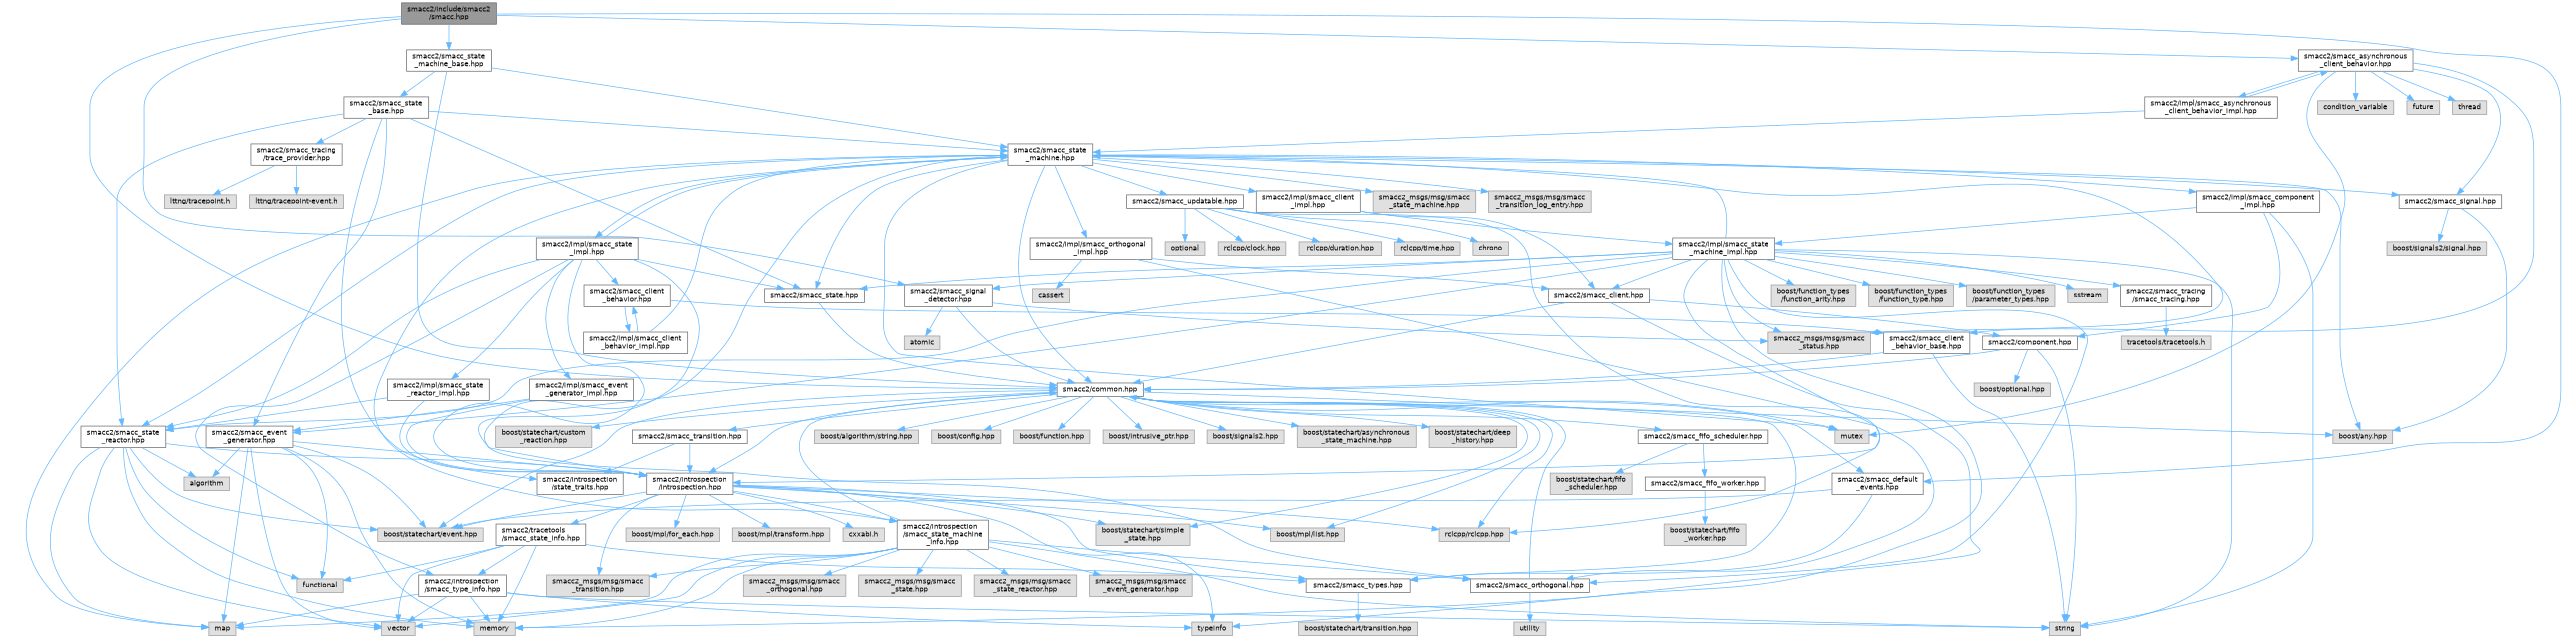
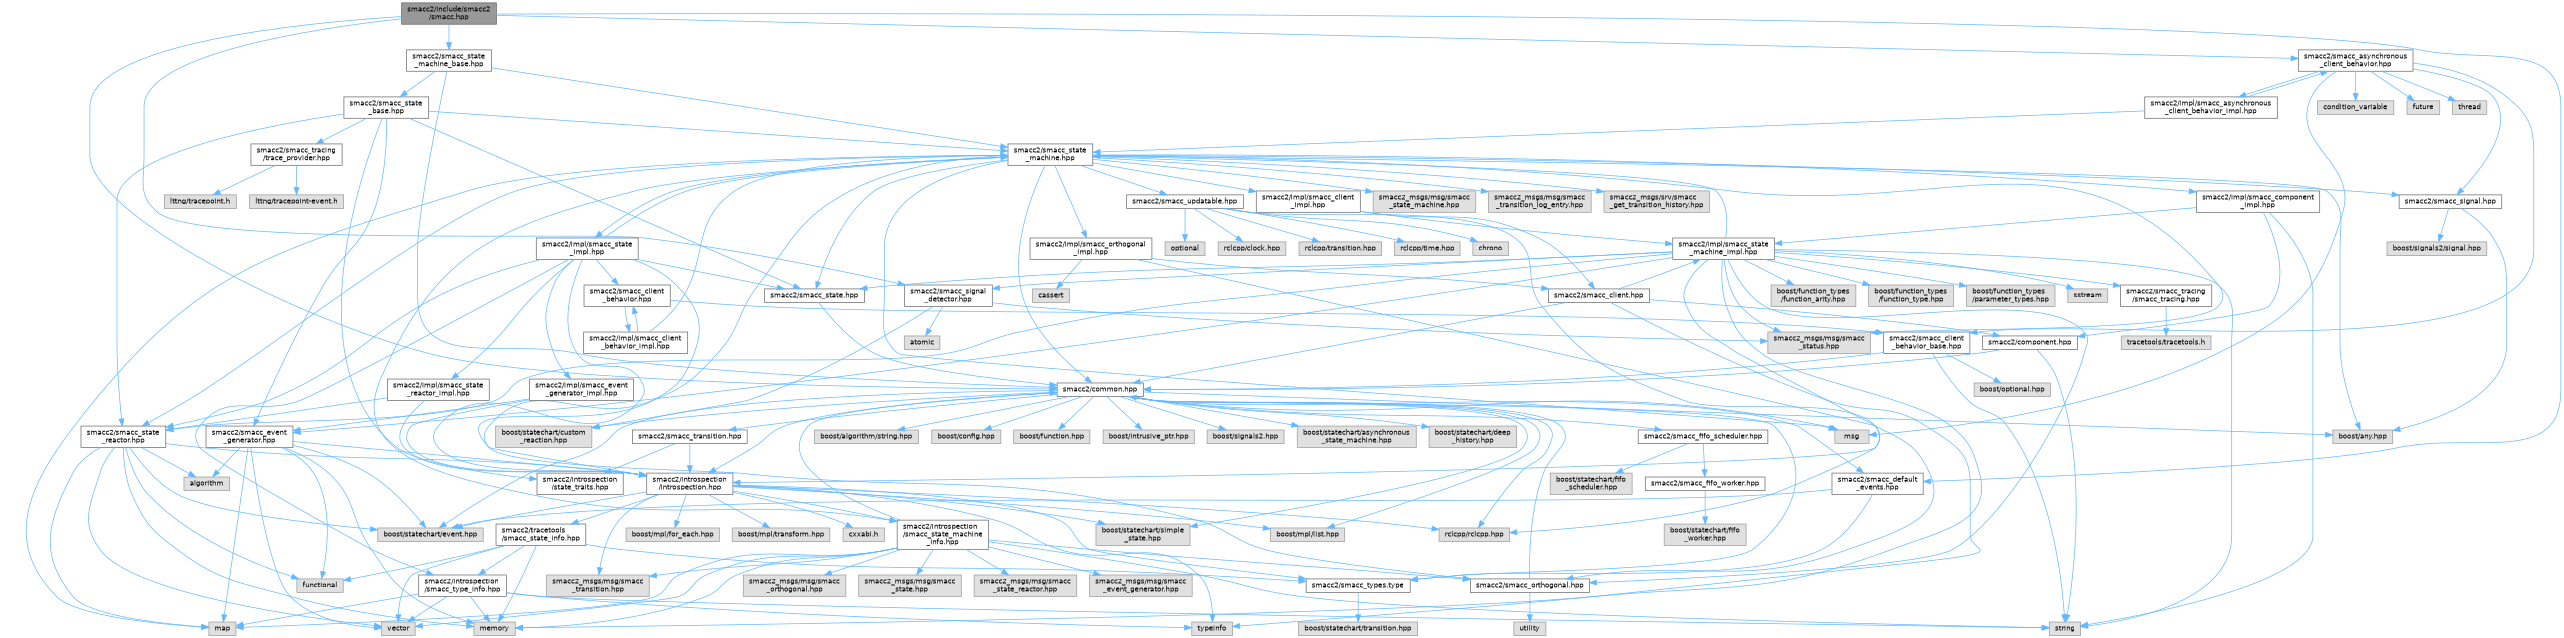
node "smacc2_msgs/srv/smacc _get_transition_history.hpp": added
node "rclcpp/duration.hpp": label "rclcpp/duration.hpp" -> "rclcpp/transition.hpp"
edge "smacc2/impl/smacc_state _machine_impl.hpp" -> "smacc2/smacc_client.hpp": reversed
edge "smacc2/smacc_signal _detector.hpp" -> "smacc2/common.hpp": now "smacc2/smacc_signal _detector.hpp" -> "boost/statechart/custom _reaction.hpp"
edge "smacc2/component.hpp" -> "boost/optional.hpp": now "smacc2/smacc_client _behavior_base.hpp" -> "boost/optional.hpp"
node "mutex": label "mutex" -> "msg"
node "smacc2/smacc_types.hpp": label "smacc2/smacc_types.hpp" -> "smacc2/smacc_types.type"
